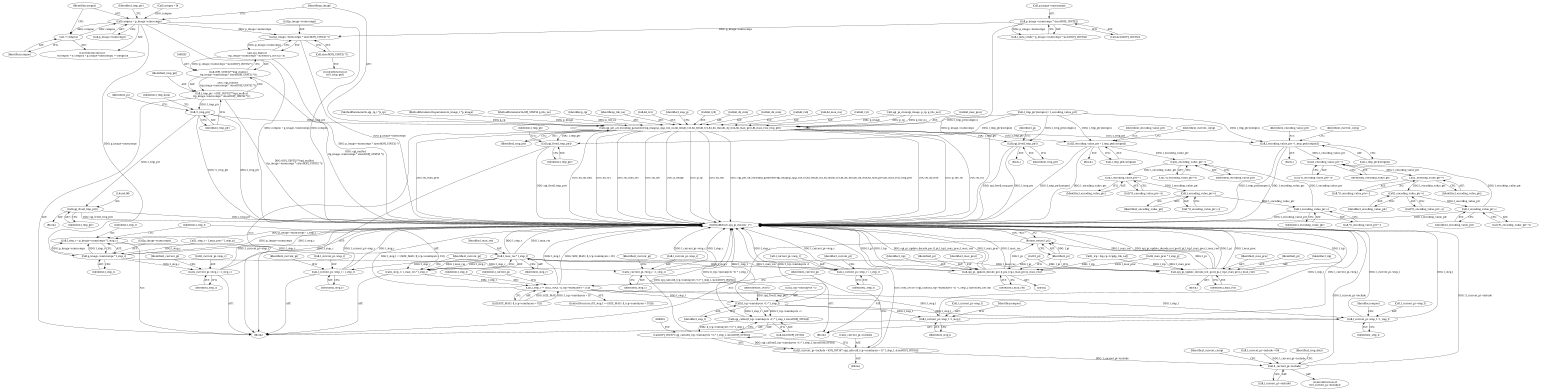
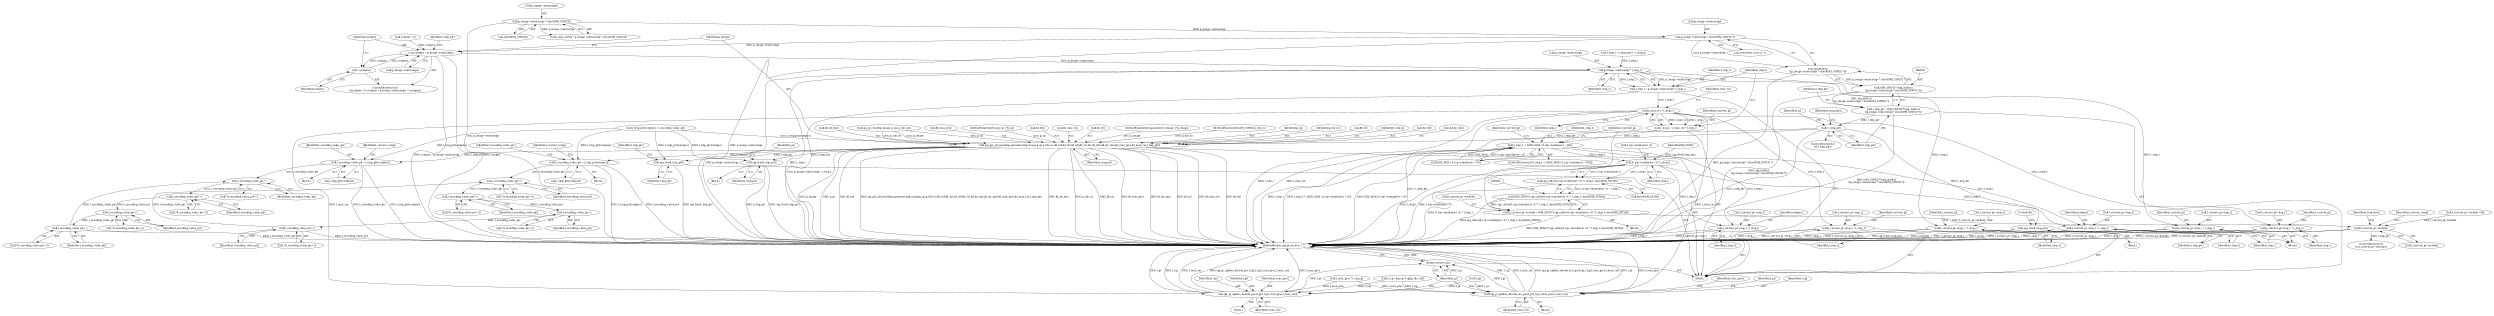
edge "(Call,compno < p_image->numcomps)" -> "(Call,p_image->numcomps * sizeof(OPJ_UINT32 *))": reversed
edge "(Call,sizeof(OPJ_UINT32 *))" -> "(ControlStructure,if tt(! l_tmp_ptr))": now "(Call,! l_tmp_ptr)" -> "(ControlStructure,if tt(! l_tmp_ptr))"
edge "(MethodReturn,opj_pi_iterator_t *)" -> "(Call,l_step_r = p_image->numcomps * l_step_c)": reversed
edge "(Call,!l_current_pi->include)" -> "(ControlStructure,if tt(!l_current_pi->include))": label "AST: " -> "DDG: l_tmp_ptr"
